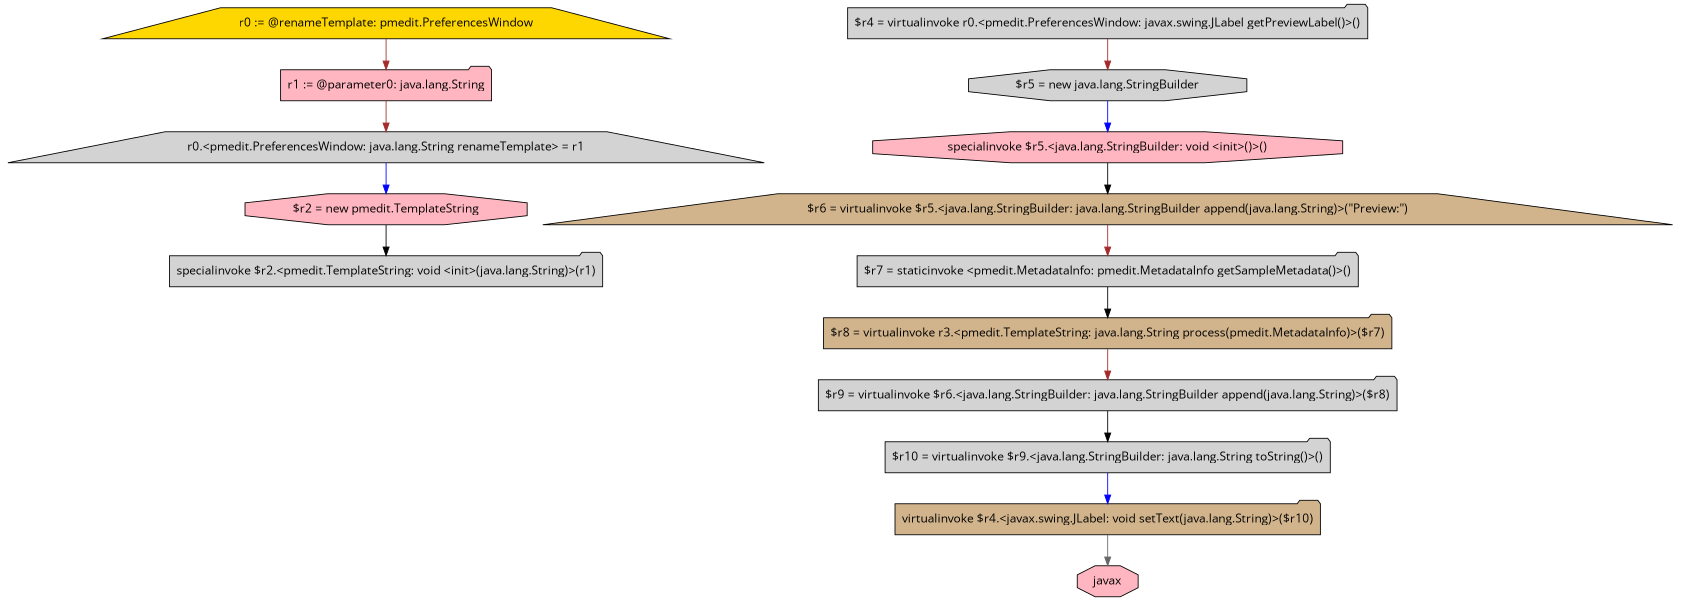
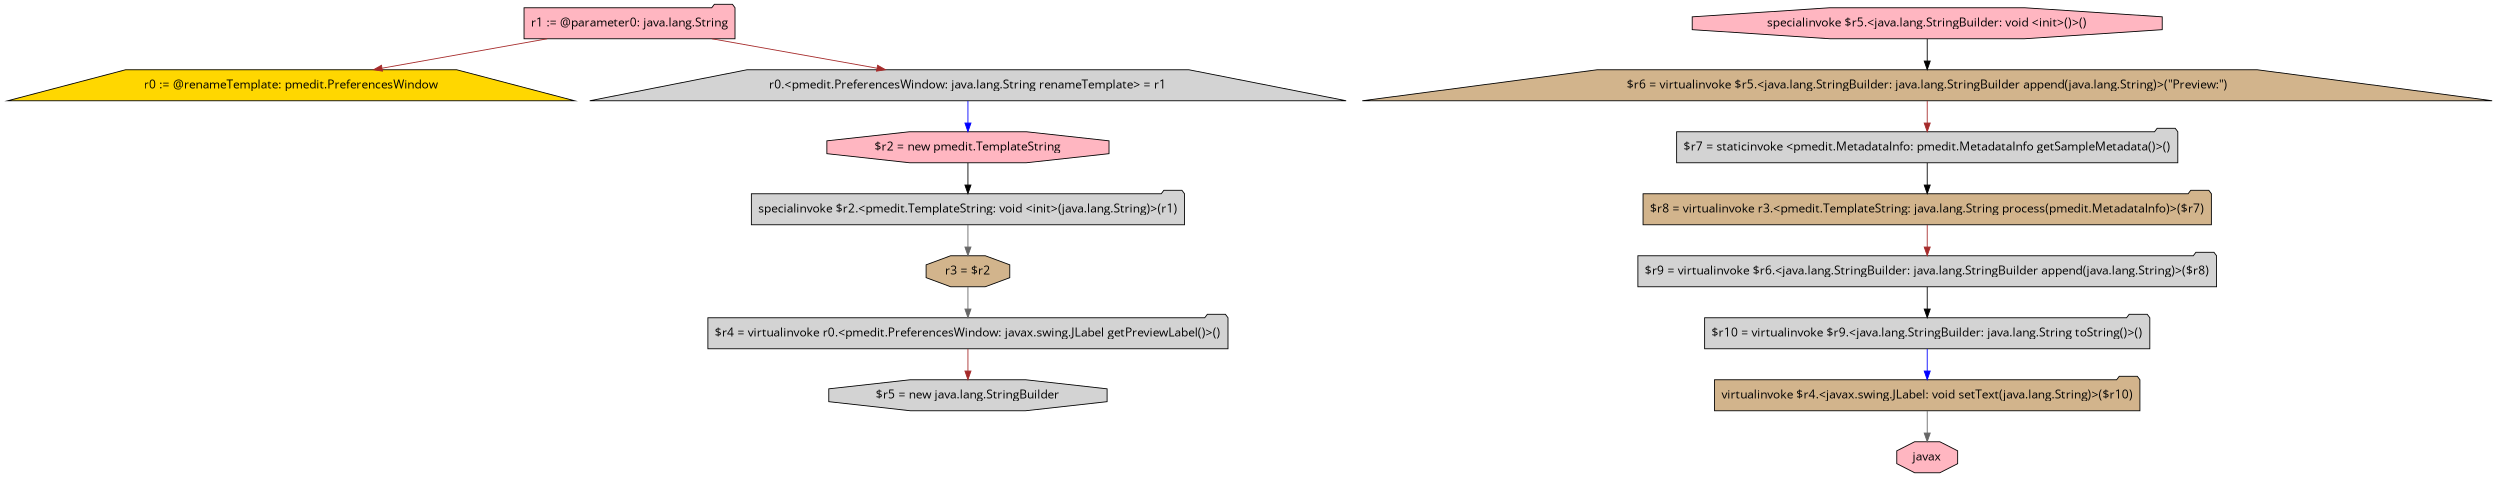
edge "r0 := @renameTemplate: pmedit.PreferencesWindow" -> "r1 := @parameter0: java.lang.String": reversed
edge "$r5 = new java.lang.StringBuilder" -> "specialinvoke $r5.<java.lang.StringBuilder: void <init>()>()": removed
node "r3 = $r2": added
